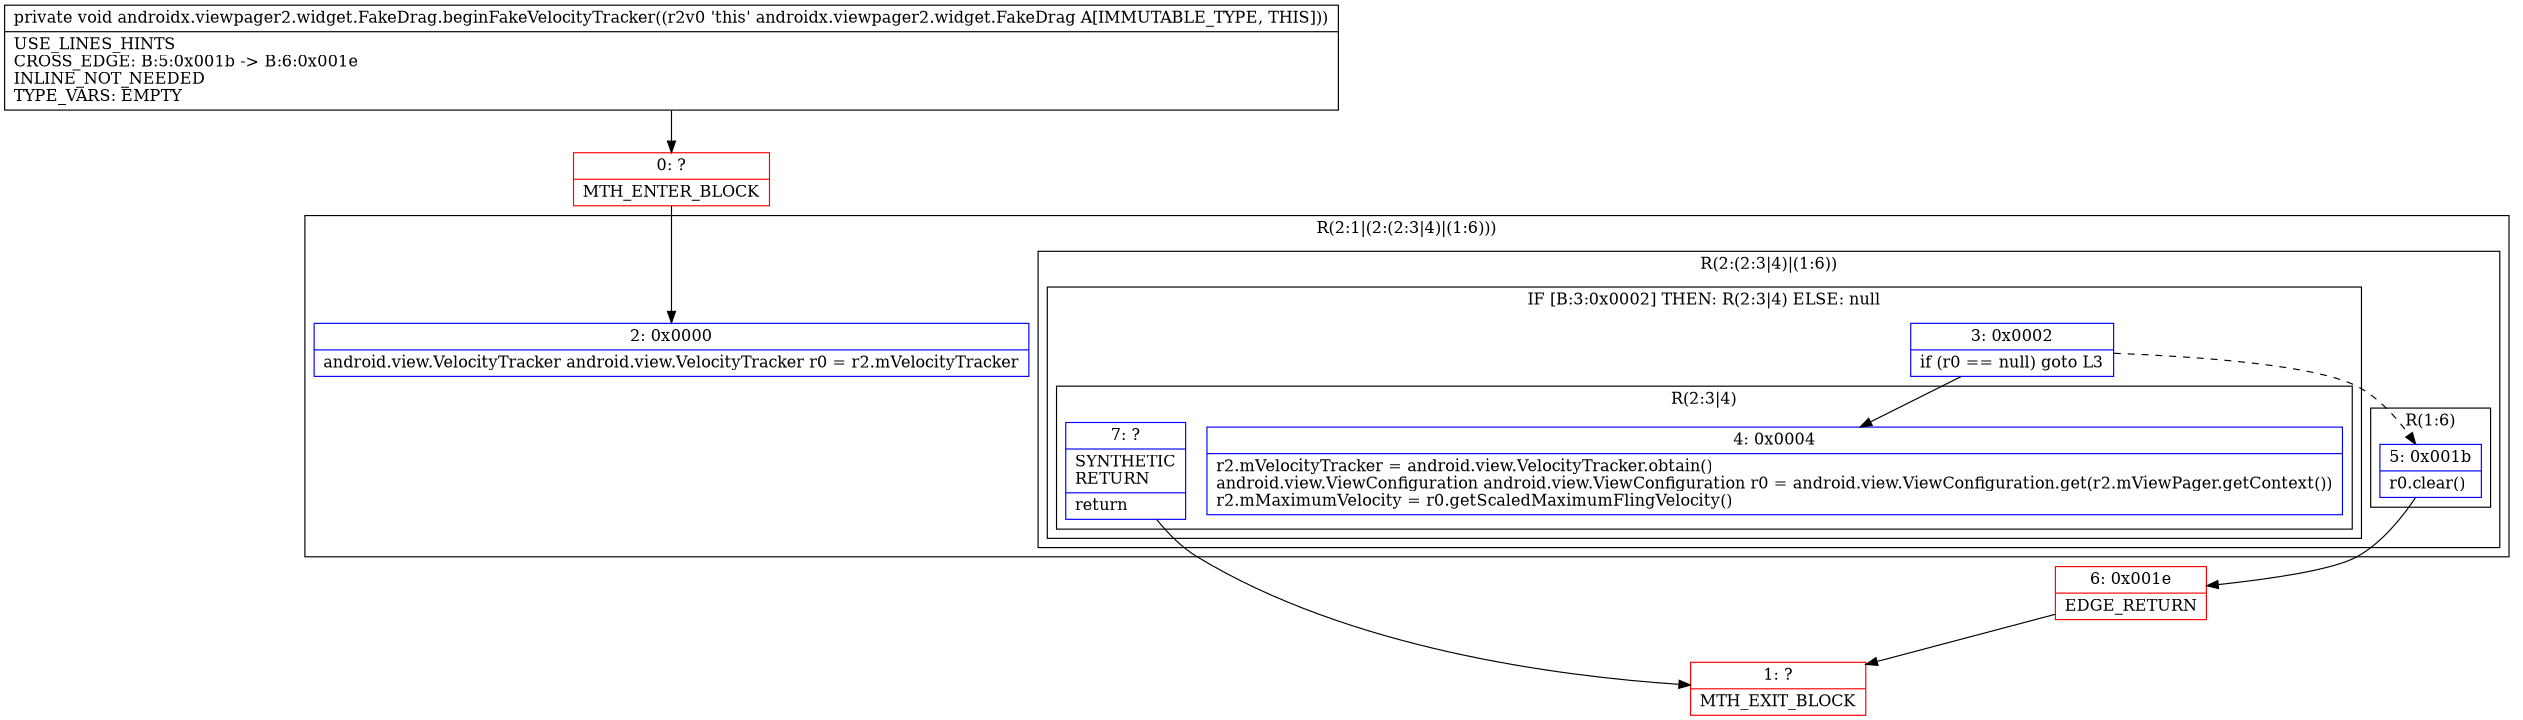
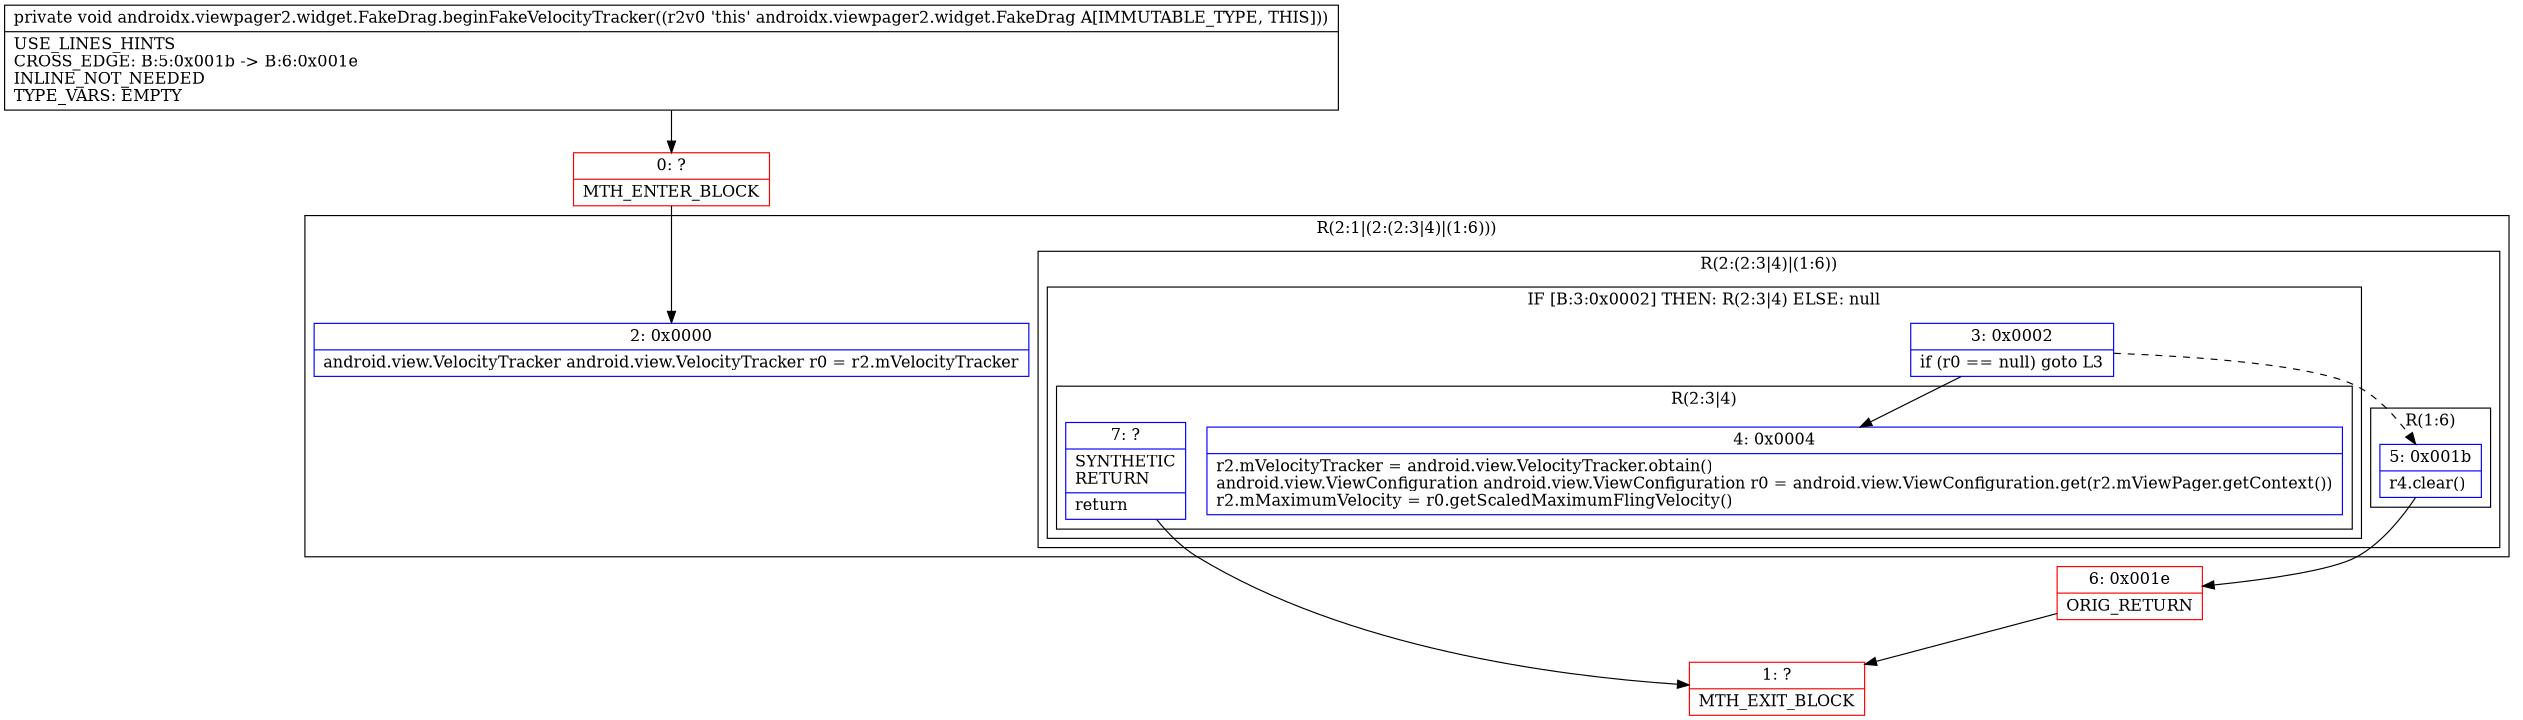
node "5: 0x001b": text "r0.clear()" -> "r4.clear()"
node "6: 0x001e": text "EDGE_RETURN" -> "ORIG_RETURN"
